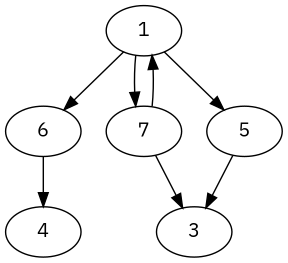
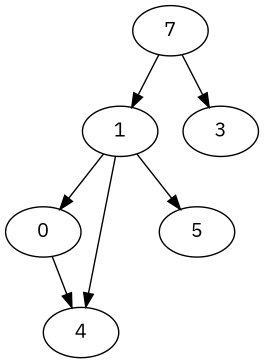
edge "1" -> "7": now "1" -> "4"
node "6": label "6" -> "0"
edge "5" -> "3": removed
